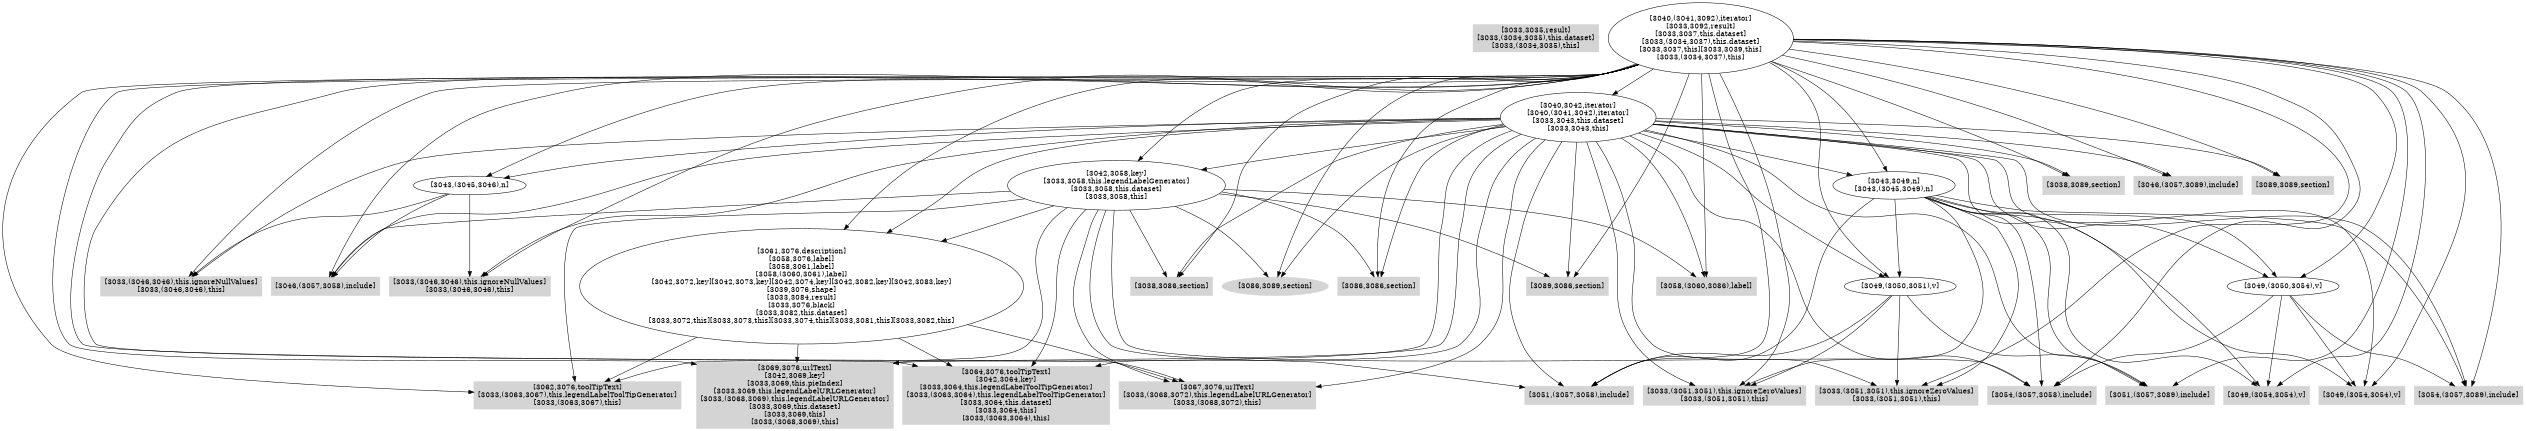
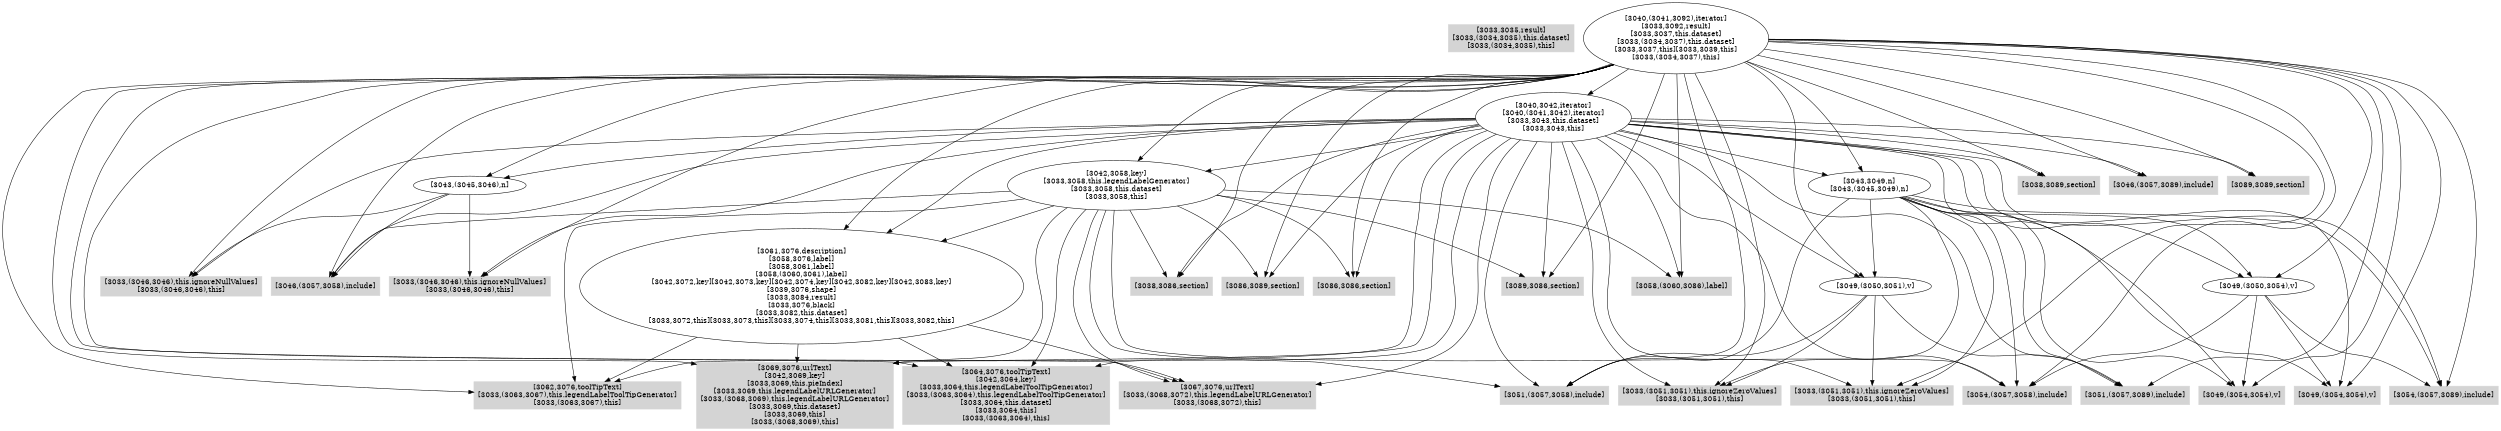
node "[3086,3089,section]": shape ellipse -> box
